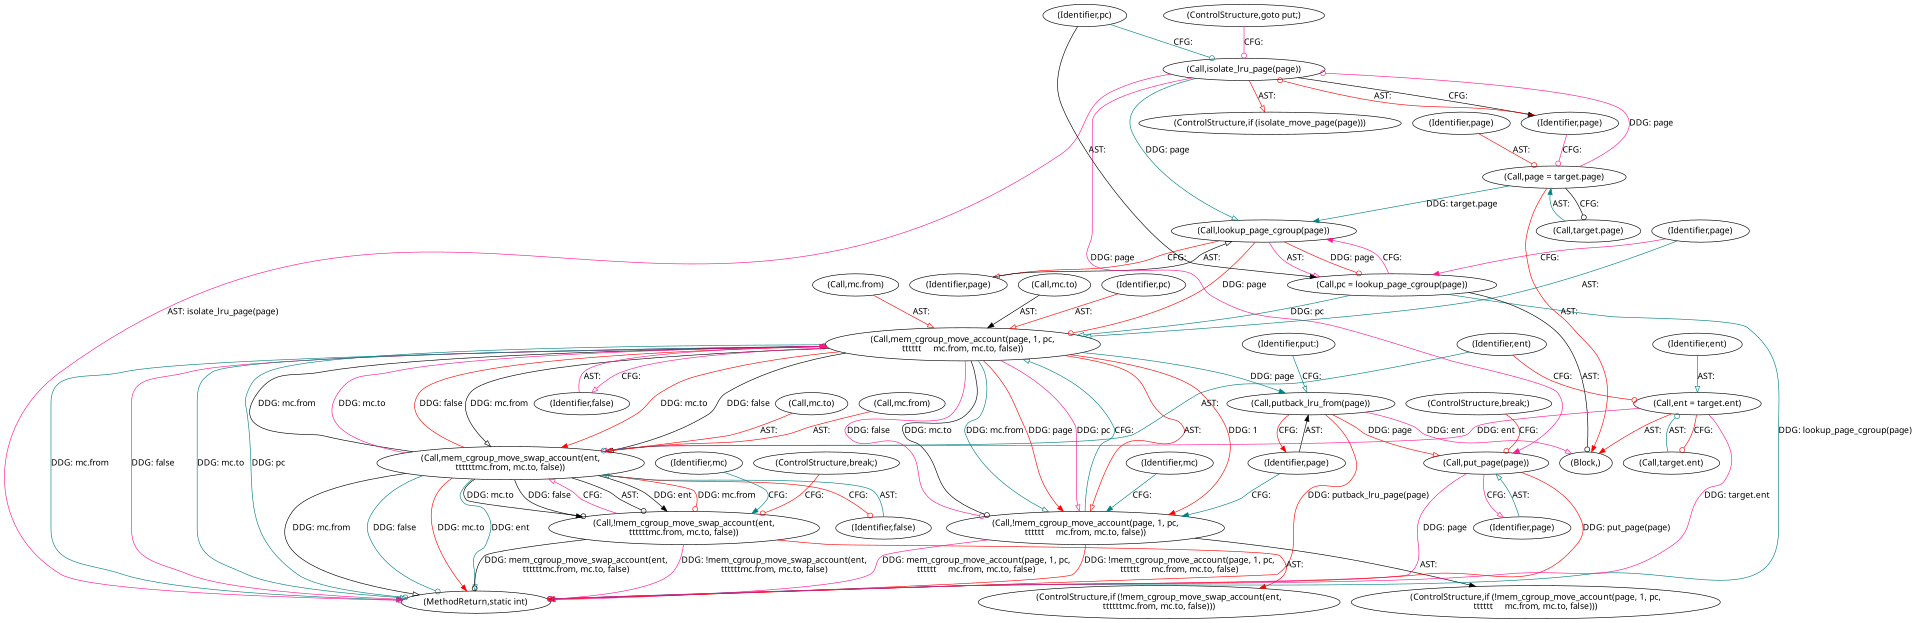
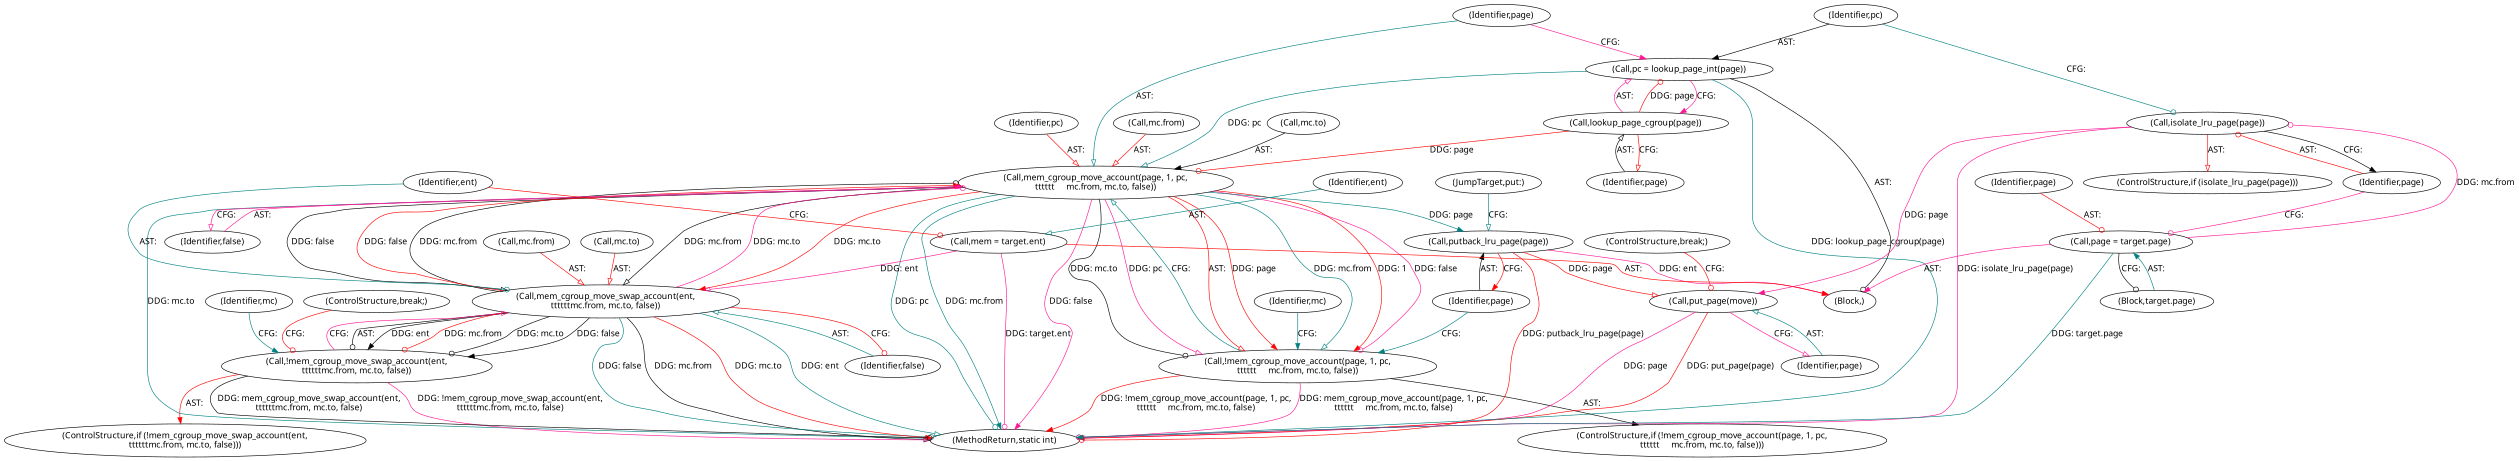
node "(ControlStructure,goto put;)": removed
node "(ControlStructure,if (isolate_move_page(page)))": label "(ControlStructure,if (isolate_move_page(page)))" -> "(ControlStructure,if (isolate_lru_page(page)))"
edge "(Call,page = target.page)" -> "(Call,isolate_lru_page(page))": label "DDG: page" -> "DDG: mc.from"
edge "(Call,isolate_lru_page(page))" -> "(Call,lookup_page_cgroup(page))": removed, label "DDG: page"
edge "(Call,page = target.page)" -> "(Call,lookup_page_cgroup(page))": now "(Call,page = target.page)" -> "(MethodReturn,static int)"
node "(Call,target.page)": label "(Call,target.page)" -> "(Block,target.page)"
node "(Call,pc = lookup_page_cgroup(page))": label "(Call,pc = lookup_page_cgroup(page))" -> "(Call,pc = lookup_page_int(page))"
edge "(Call,isolate_lru_page(page))" -> "(MethodReturn,static int)": label "AST: isolate_lru_page(page)" -> "DDG: isolate_lru_page(page)"
edge "(Call,page = target.page)" -> "(Block,)": color red -> deeppink
node "(Identifier,put:)": label "(Identifier,put:)" -> "(JumpTarget,put:)"
node "(Call,putback_lru_from(page))": label "(Call,putback_lru_from(page))" -> "(Call,putback_lru_page(page))"
node "(Call,ent = target.ent)": label "(Call,ent = target.ent)" -> "(Call,mem = target.ent)"
node "(Call,put_page(page))": label "(Call,put_page(page))" -> "(Call,put_page(move))"
node "(Call,target.ent)": removed
